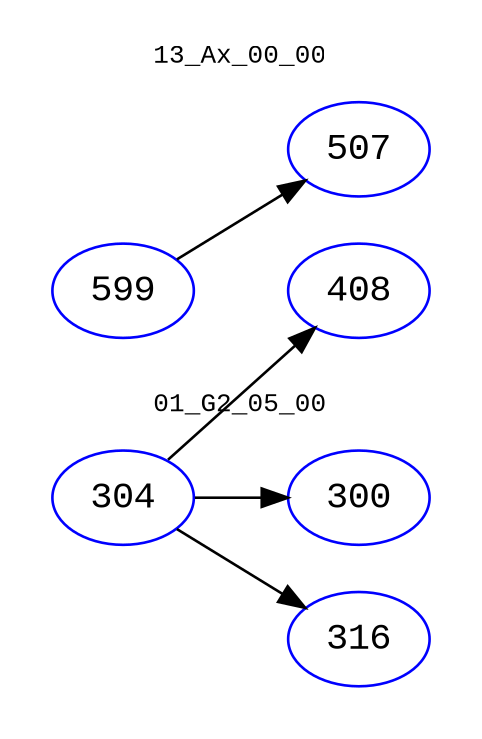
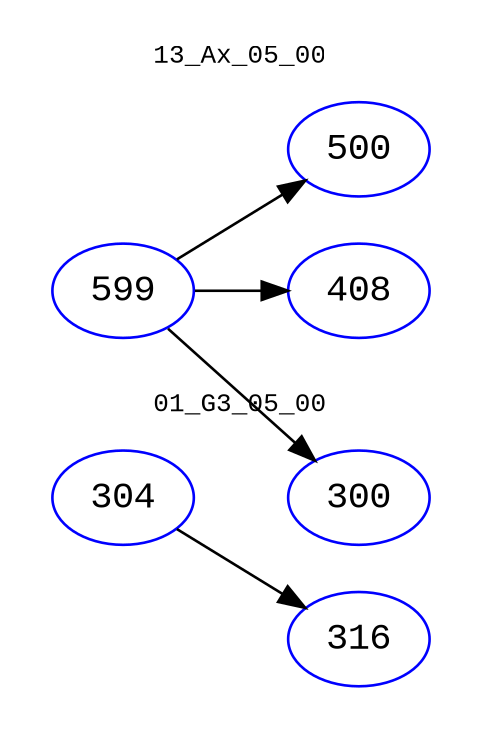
cluster "13_Ax_00_00": label "13_Ax_00_00" -> "13_Ax_05_00"
node "507": label "507" -> "500"
edge "304" -> "408": now "599" -> "408"
cluster "01_G2_05_00": label "01_G2_05_00" -> "01_G3_05_00"
edge "304" -> "300": now "599" -> "300"
